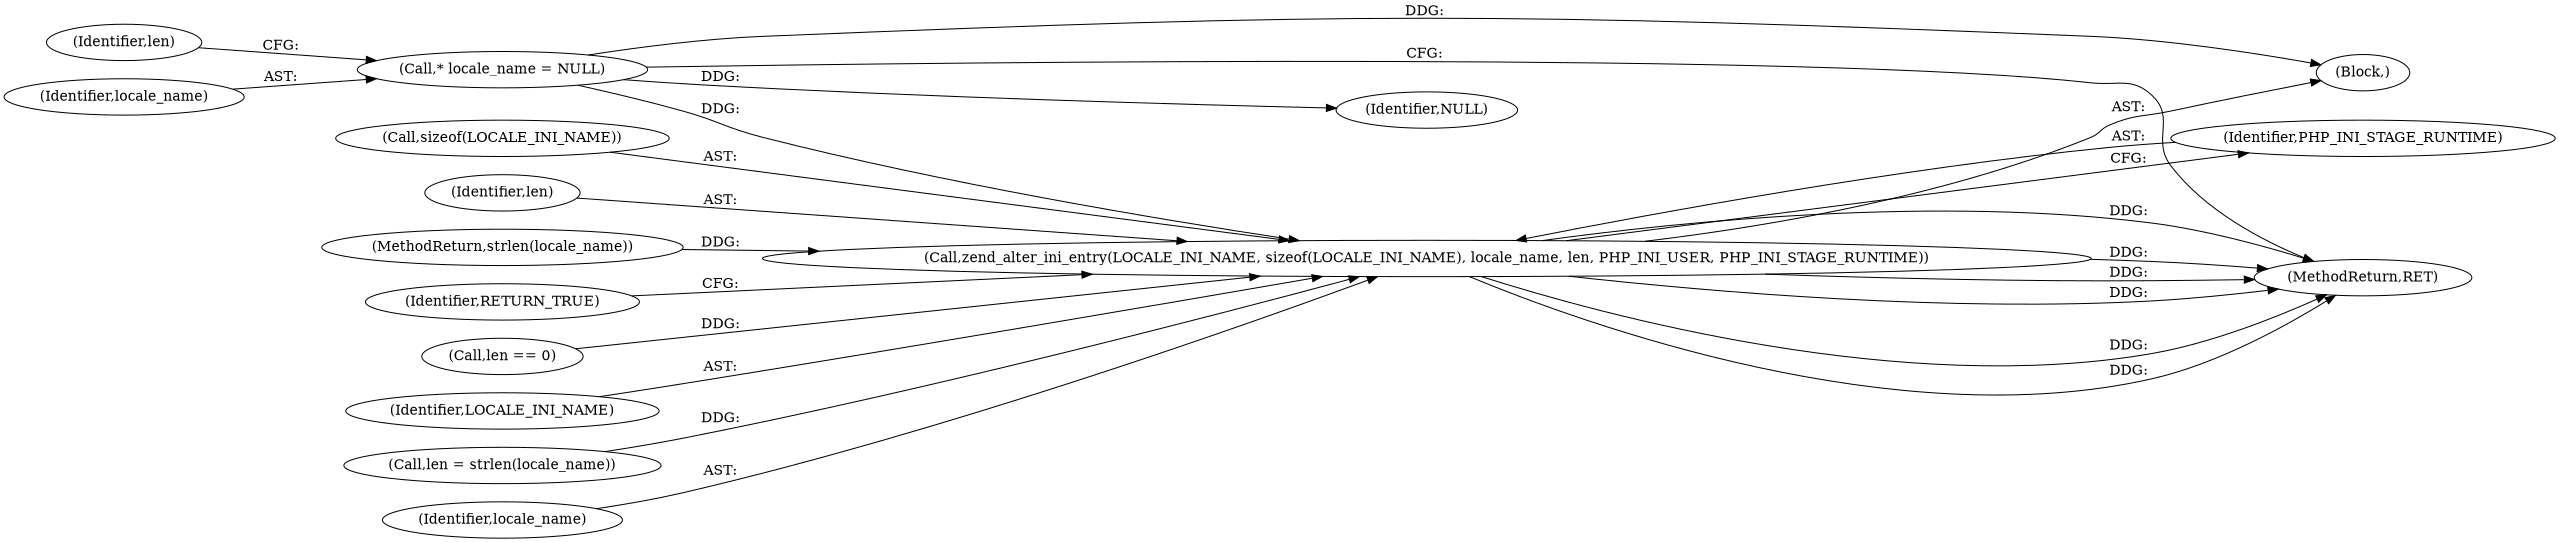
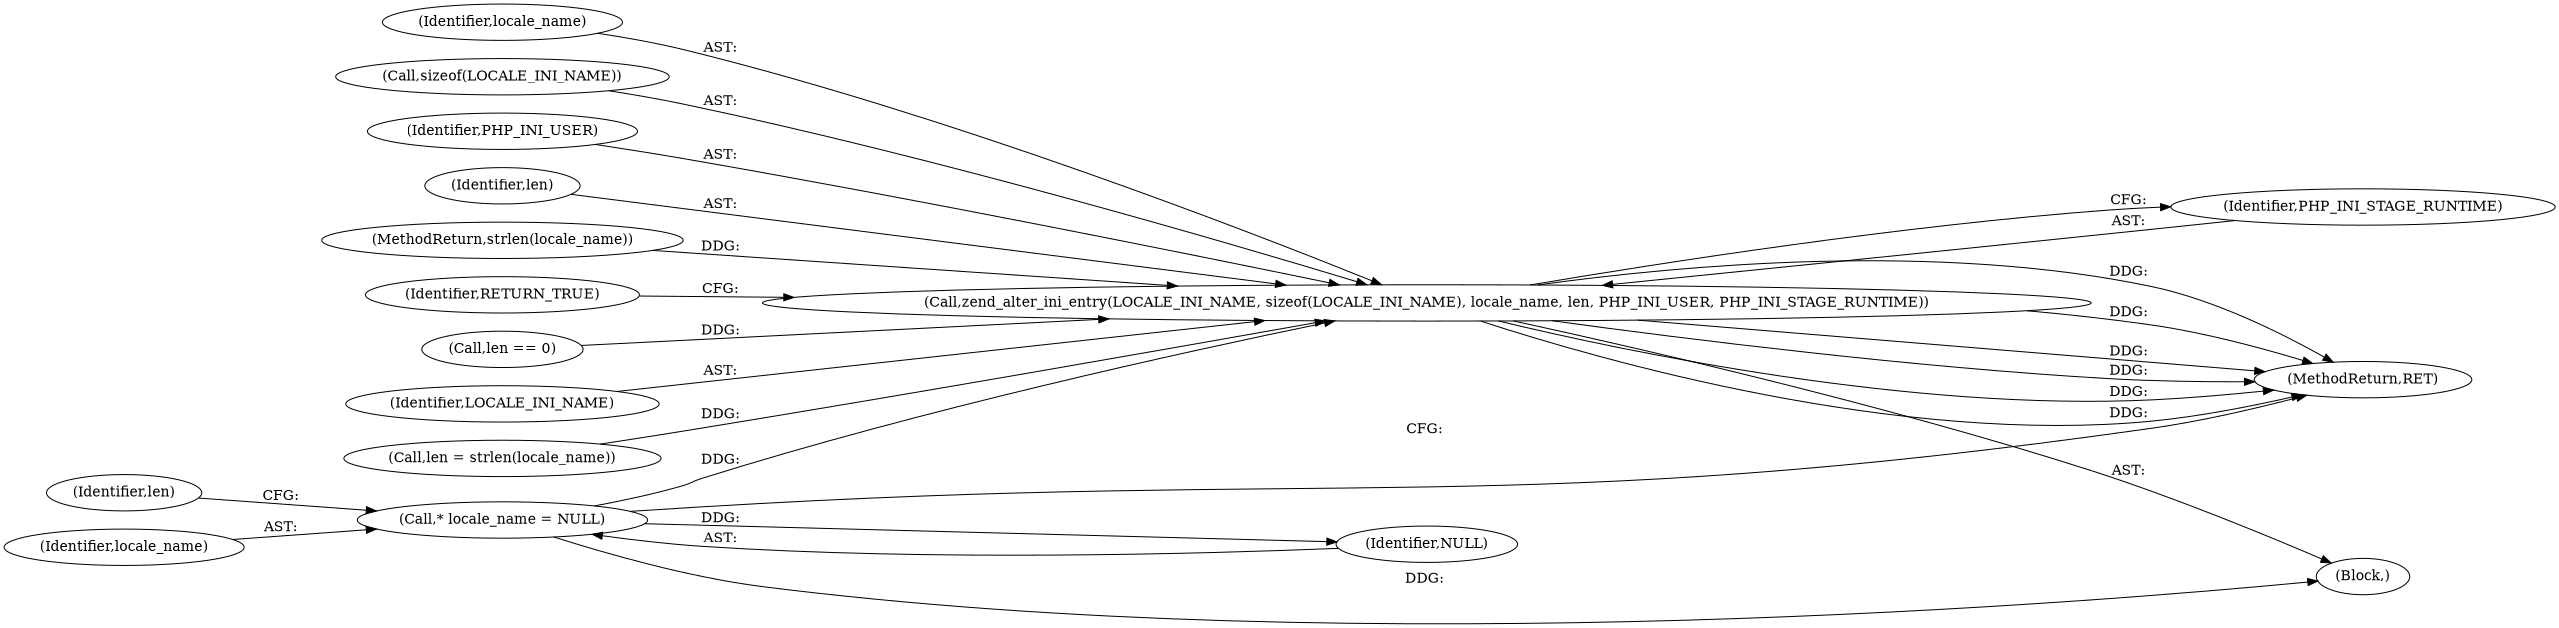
node "(Identifier,PHP_INI_USER)": added
edge "(Identifier,NULL)" -> "(Call,* locale_name = NULL)": added, label "AST:"
